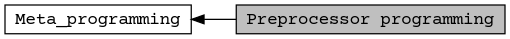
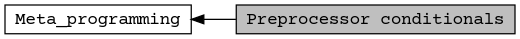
node "Preprocessor programming": label "Preprocessor programming" -> "Preprocessor conditionals"
